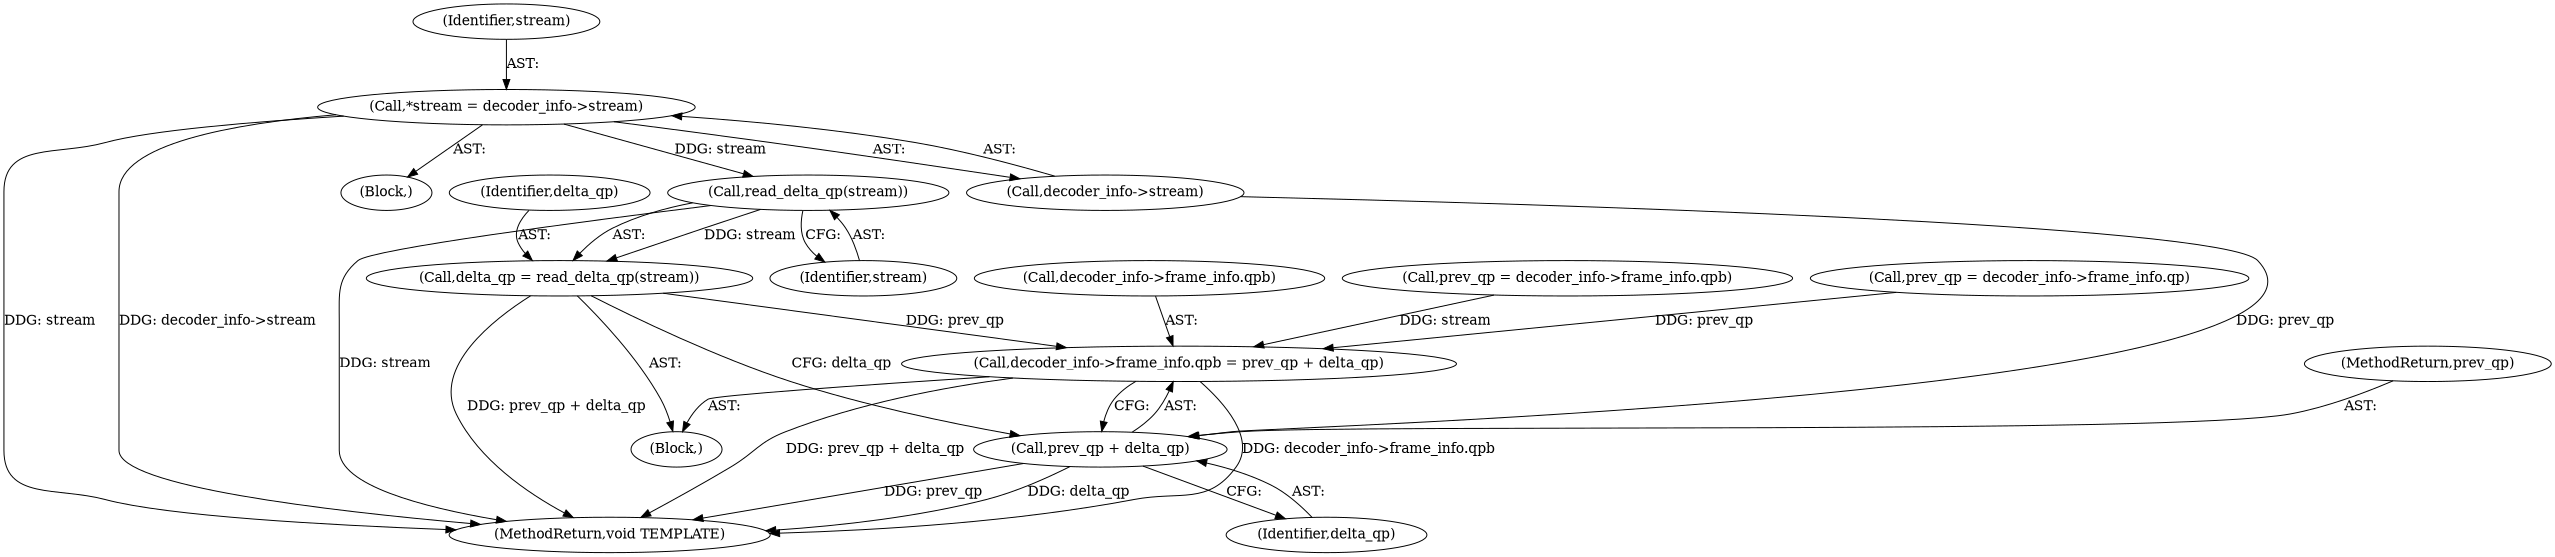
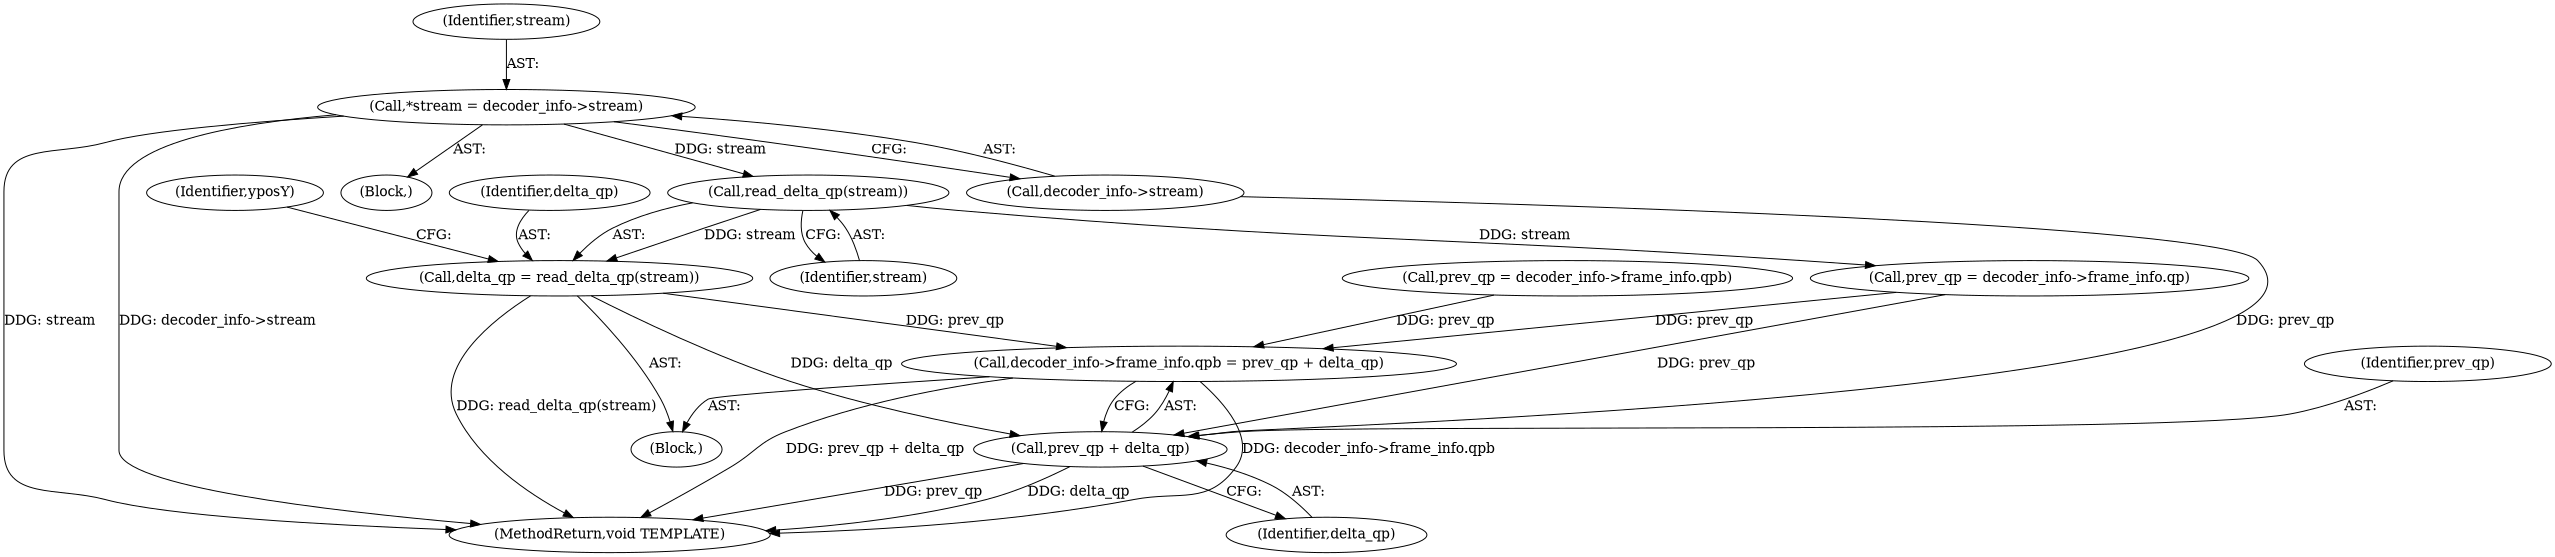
edge "(Call,*stream = decoder_info->stream)" -> "(Call,decoder_info->stream)": label "AST: " -> "CFG: "
node "(Identifier,yposY)": added
edge "(Call,read_delta_qp(stream))" -> "(MethodReturn,void TEMPLATE)": now "(Call,read_delta_qp(stream))" -> "(Call,prev_qp = decoder_info->frame_info.qp)"
node "(Call,decoder_info->frame_info.qpb)": removed
edge "(Call,prev_qp = decoder_info->frame_info.qpb)" -> "(Call,decoder_info->frame_info.qpb = prev_qp + delta_qp)": label "DDG: stream" -> "DDG: prev_qp"
edge "(Call,delta_qp = read_delta_qp(stream))" -> "(Call,prev_qp + delta_qp)": label "CFG: delta_qp" -> "DDG: delta_qp"
edge "(Call,prev_qp = decoder_info->frame_info.qp)" -> "(Call,prev_qp + delta_qp)": added, label "DDG: prev_qp"
node "(MethodReturn,prev_qp)": label "(MethodReturn,prev_qp)" -> "(Identifier,prev_qp)"
edge "(Call,delta_qp = read_delta_qp(stream))" -> "(MethodReturn,void TEMPLATE)": label "DDG: prev_qp + delta_qp" -> "DDG: read_delta_qp(stream)"
